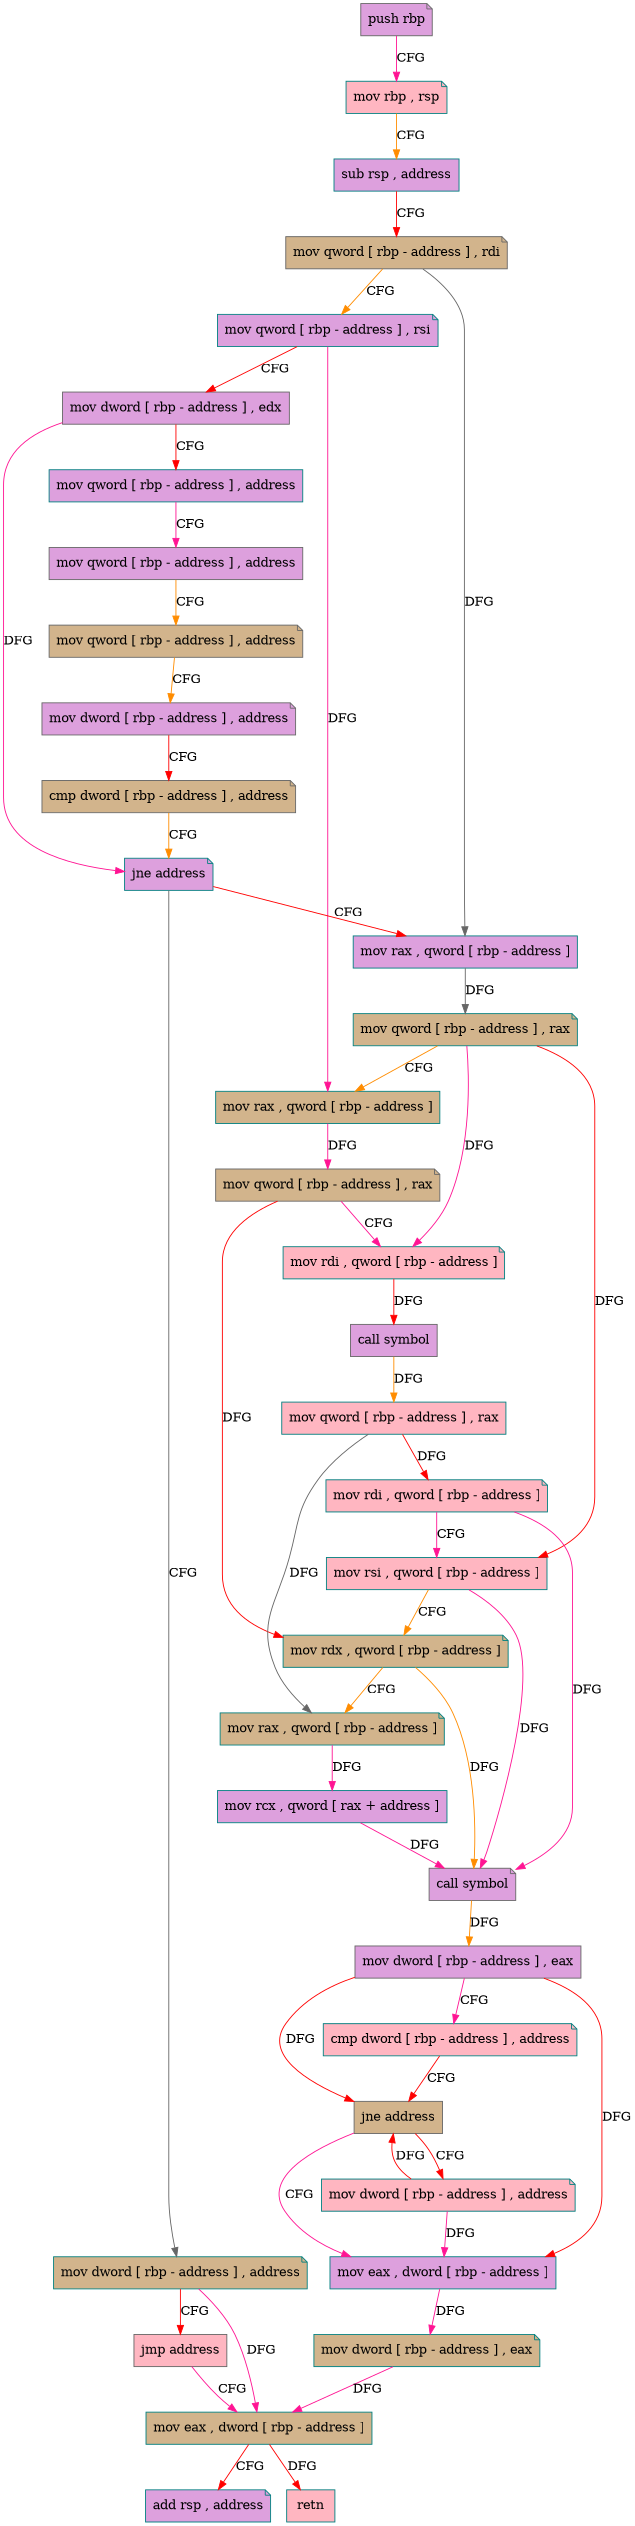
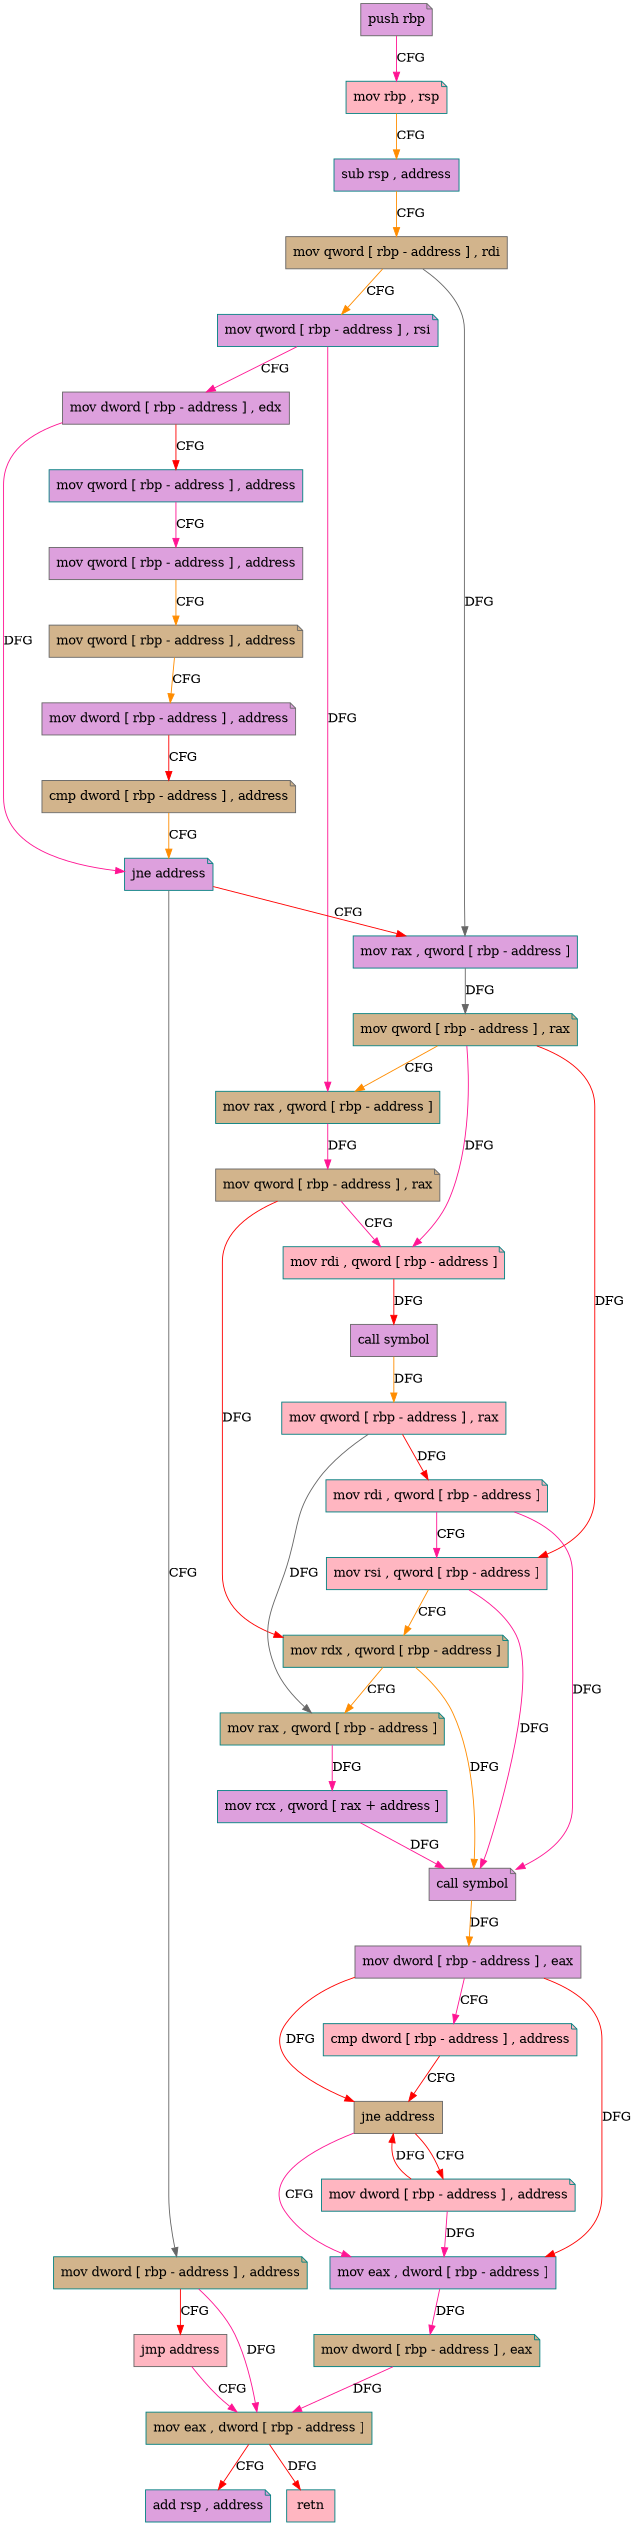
edge "sub rsp , address" -> "mov qword [ rbp - address ] , rdi": color red -> darkorange
node "mov qword [ rbp - address ] , rdi": shape note -> box
edge "mov qword [ rbp - address ] , rsi" -> "mov dword [ rbp - address ] , edx": color red -> deeppink
